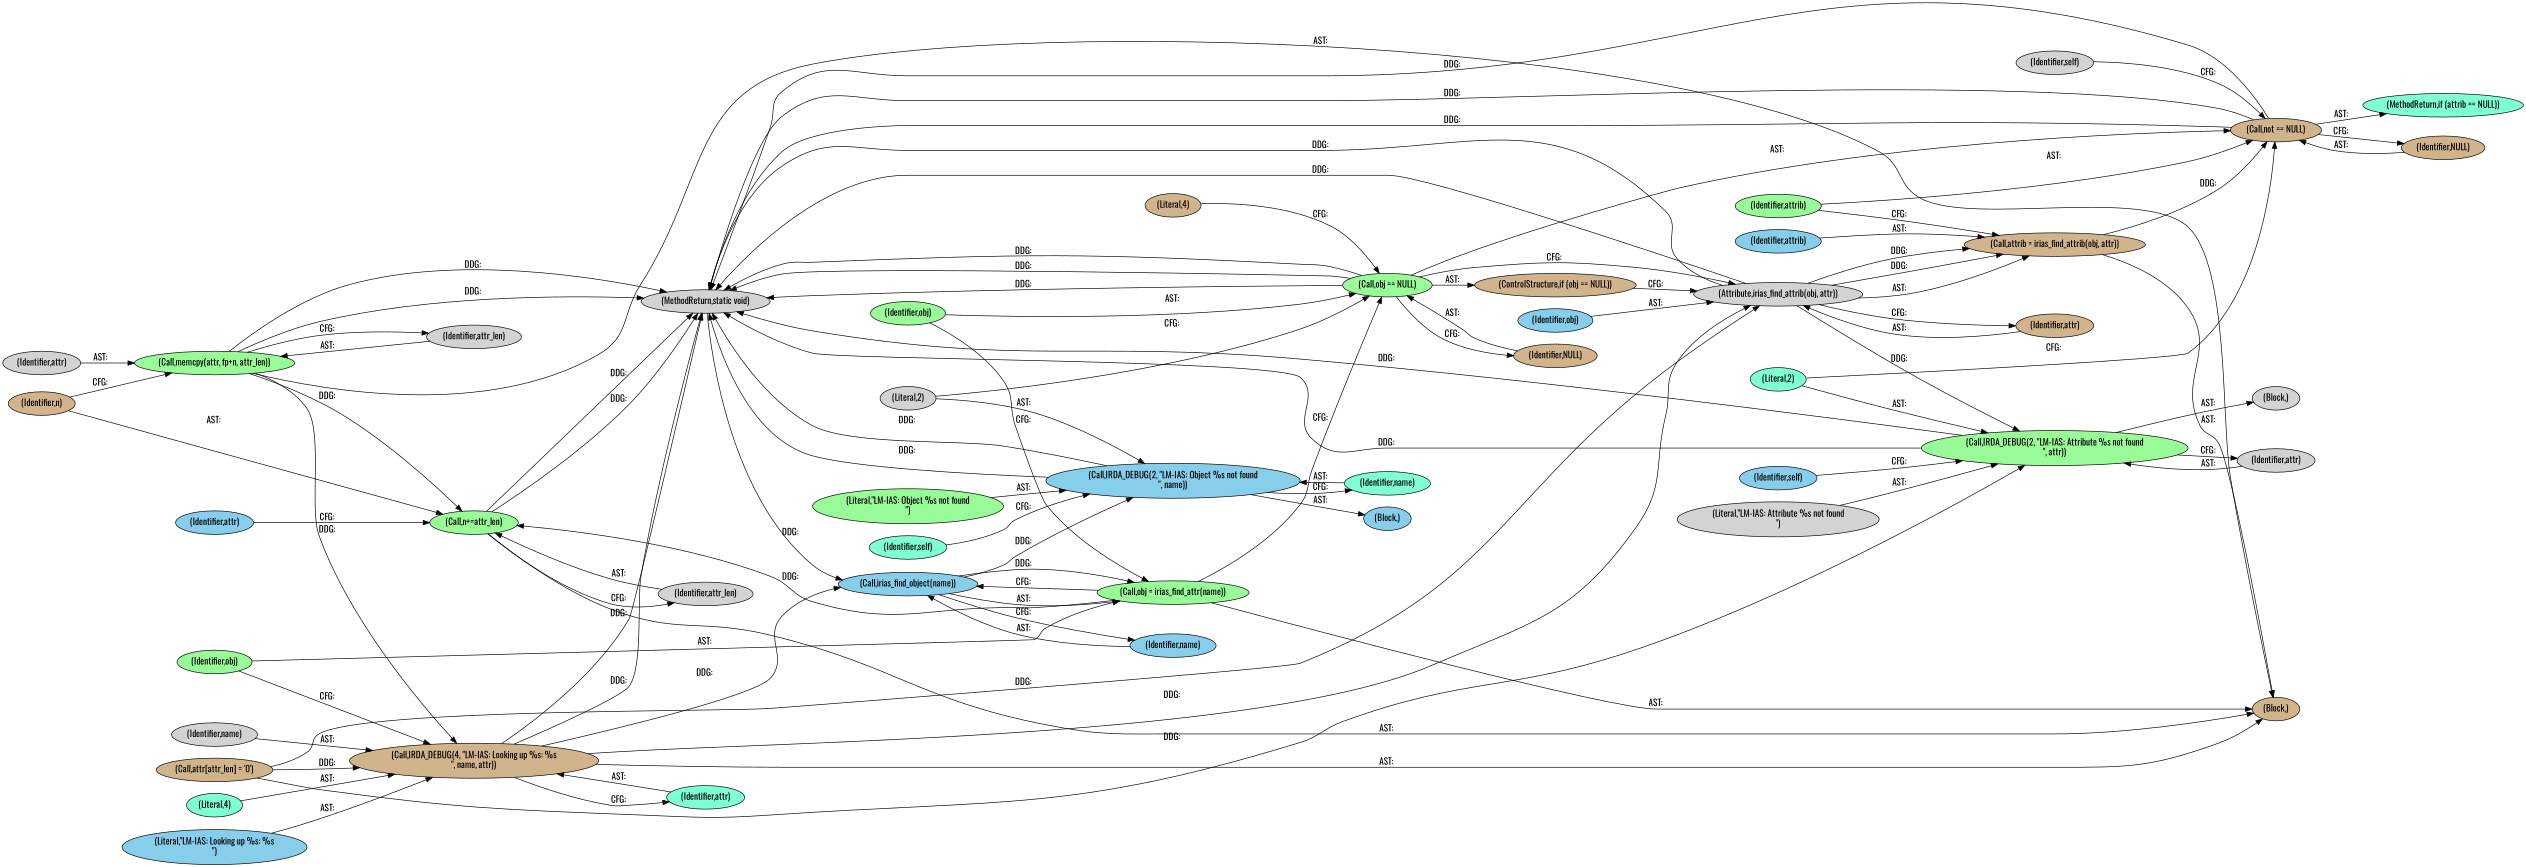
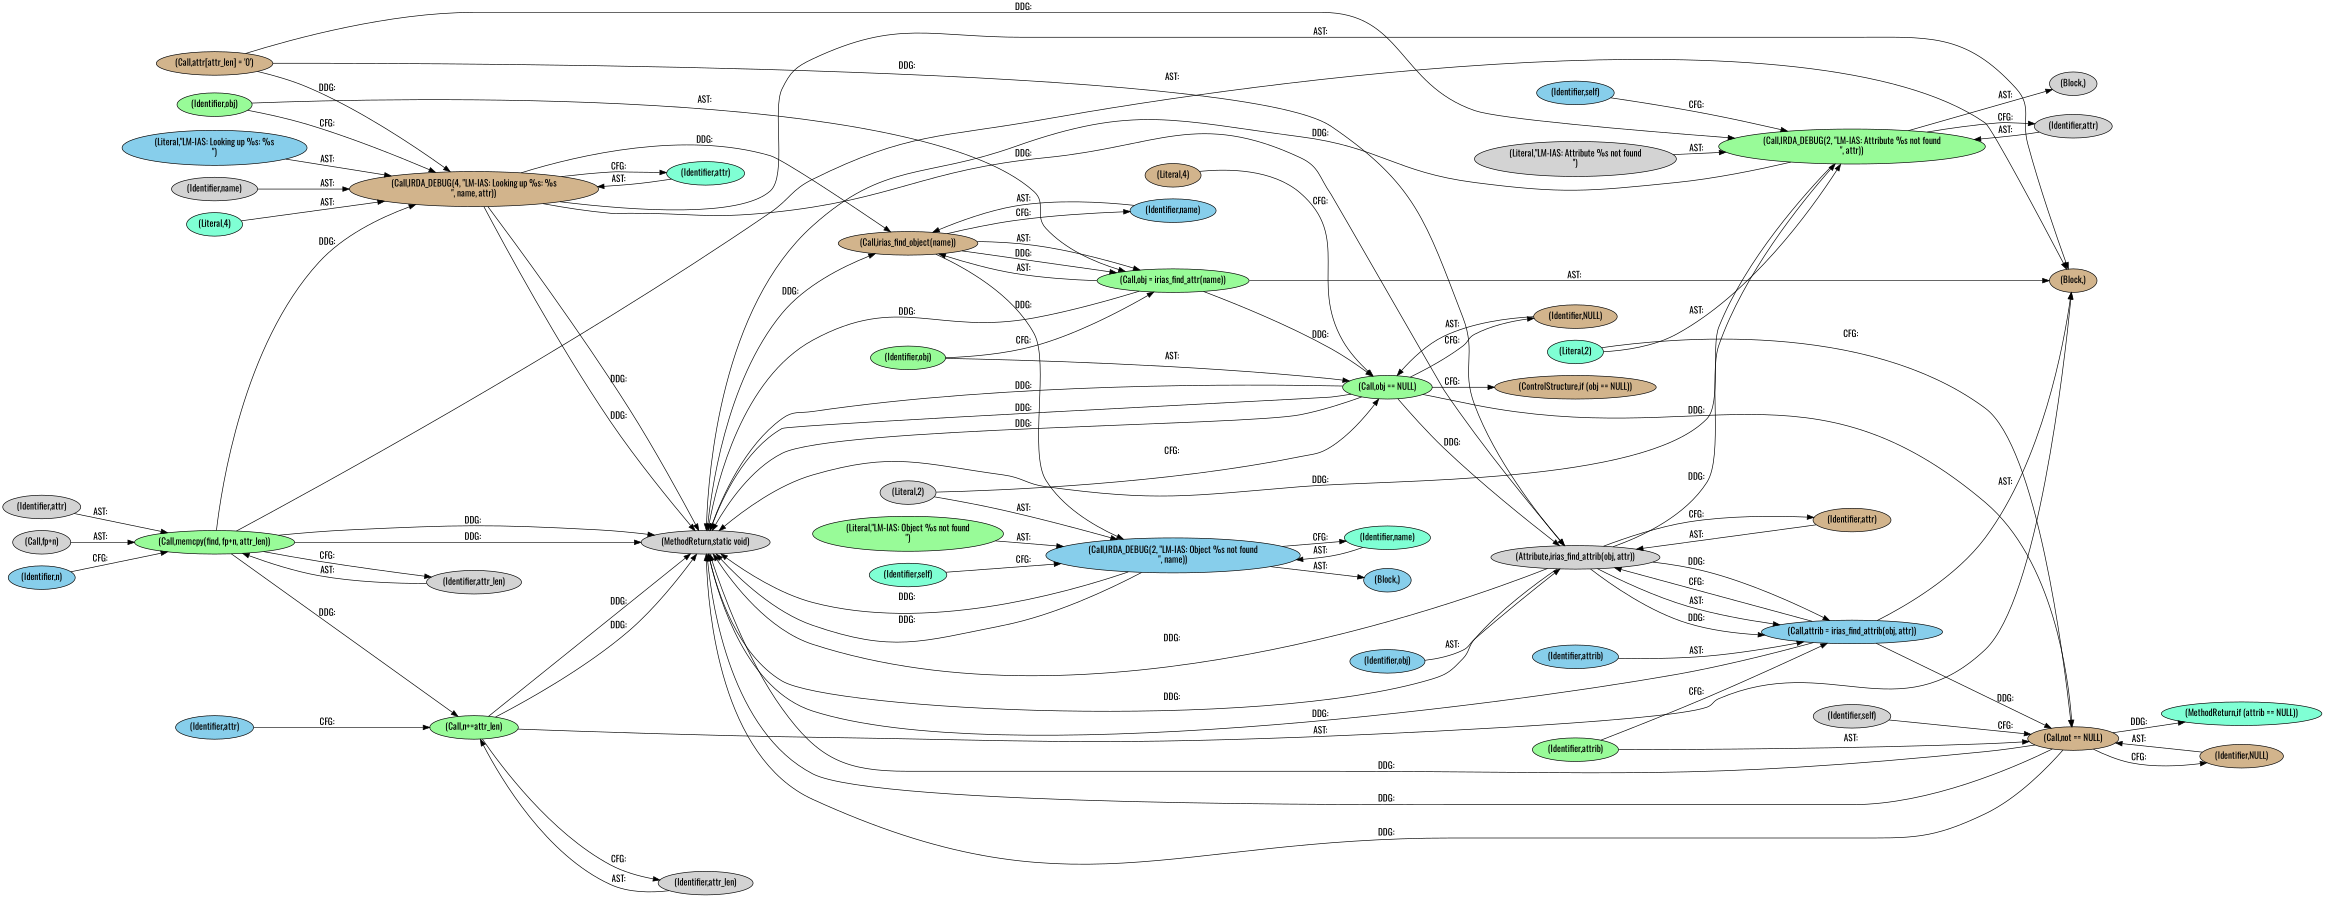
edge "(Call,not == NULL)" -> "(MethodReturn,if (attrib == NULL))": label "AST: " -> "DDG: "
edge "(Call,obj == NULL)" -> "(Call,not == NULL)": label "AST: " -> "DDG: "
node "(Call,attrib = irias_find_attrib(obj, attr))": fillcolor tan -> skyblue
edge "(Call,obj == NULL)" -> "(Attribute,irias_find_attrib(obj, attr))": label "CFG: " -> "DDG: "
edge "(Call,obj == NULL)" -> "(ControlStructure,if (obj == NULL))": label "AST: " -> "CFG: "
edge "(ControlStructure,if (obj == NULL))" -> "(Attribute,irias_find_attrib(obj, attr))": now "(Call,attrib = irias_find_attrib(obj, attr))" -> "(Attribute,irias_find_attrib(obj, attr))"
node "(Call,memcpy(attr, fp+n, attr_len))": label "(Call,memcpy(attr, fp+n, attr_len))" -> "(Call,memcpy(find, fp+n, attr_len))"
node "(Identifier,n)": fillcolor tan -> skyblue
edge "(Call,obj = irias_find_attr(name))" -> "(Call,obj == NULL)": label "CFG: " -> "DDG: "
edge "(Identifier,n)" -> "(Call,n+=attr_len)": removed, label "AST:"
node "(Call,fp+n)": added
edge "(Call,obj = irias_find_attr(name))" -> "(Call,irias_find_object(name))": label "CFG: " -> "AST: "
node "(Call,irias_find_object(name))": fillcolor skyblue -> tan
edge "(Call,obj = irias_find_attr(name))" -> "(Call,n+=attr_len)": now "(Call,obj = irias_find_attr(name))" -> "(MethodReturn,static void)"
edge "(Call,attrib = irias_find_attrib(obj, attr))" -> "(MethodReturn,static void)": added, label "DDG:"
